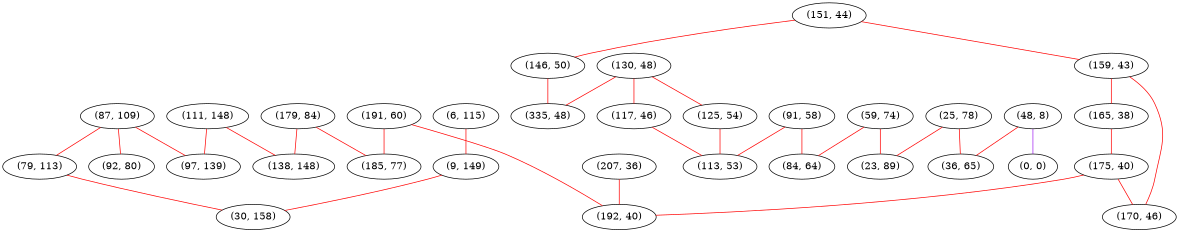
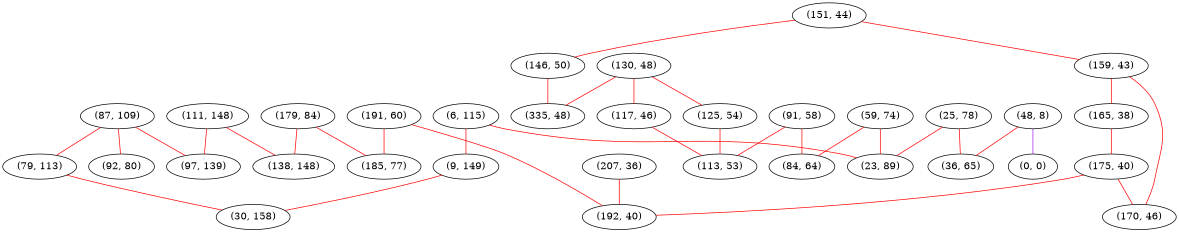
edge "(6, 115)" -- "(23, 89)": added
